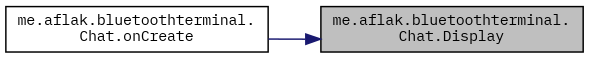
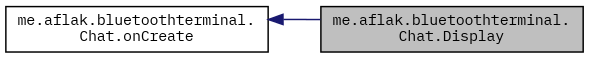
edge "me.aflak.bluetoothterminal. Chat.onCreate" -> "me.aflak.bluetoothterminal. Chat.Display": reversed
